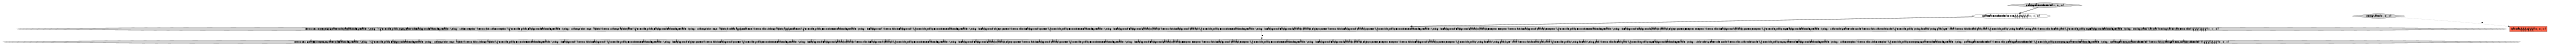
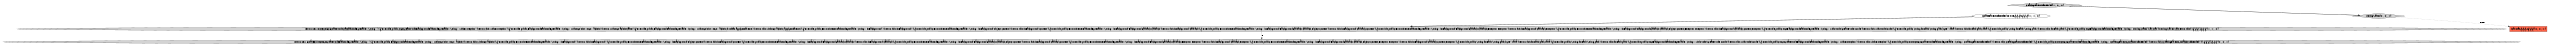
edge "creatingParentsIfNeeded['1', '0', '0']" -> "createParentsIfNeeded = true@@@3@@@['1', '1', '0']": now "creatingParentsIfNeeded['1', '0', '0']" -> "storingStatIn['0', '0', '1']"
edge "storingStatIn['0', '0', '1']" -> "Stat stat@@@2@@@['0', '0', '1']": label "0" -> "true"
